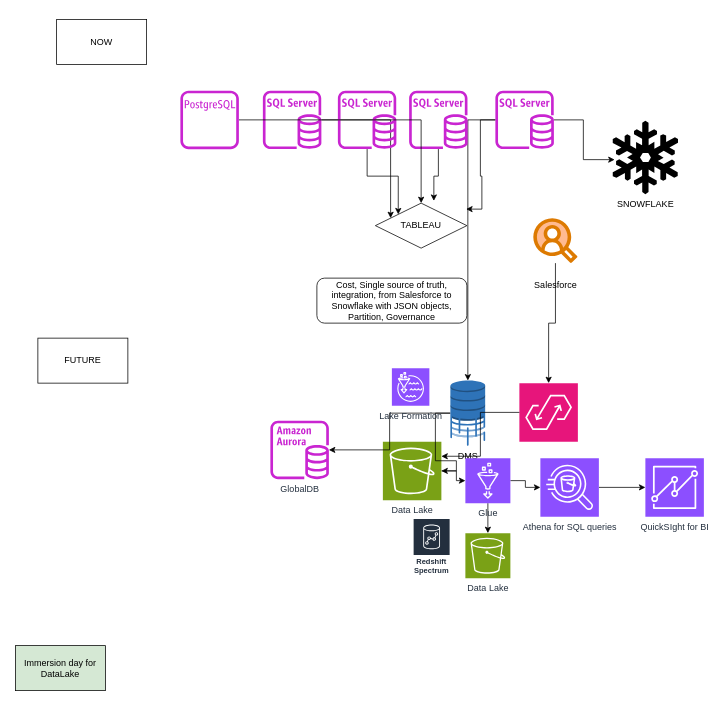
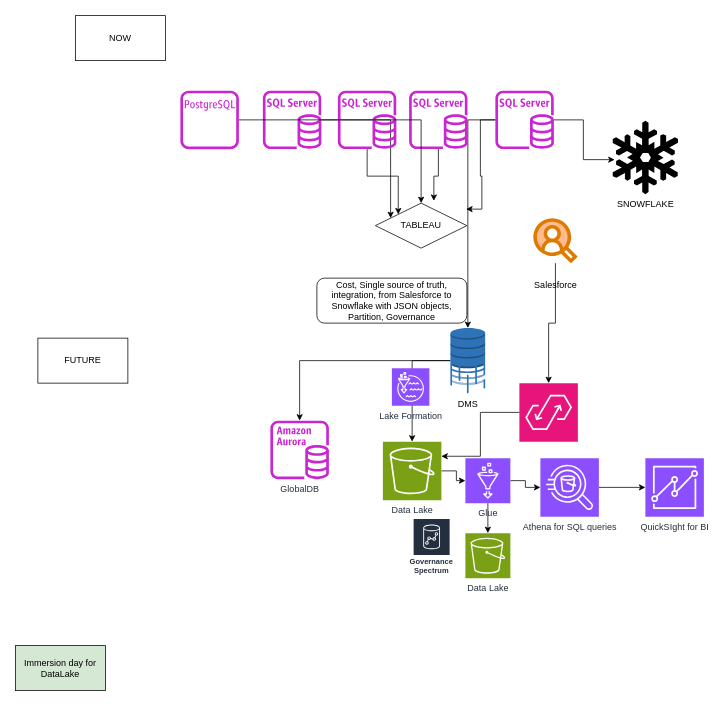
node "NOW": moved (102, 42) -> (120, 38)
node "DMS": moved (468, 413) -> (468, 360)
node "Redshift Spectrum": label "Redshift Spectrum" -> "Governance Spectrum"
